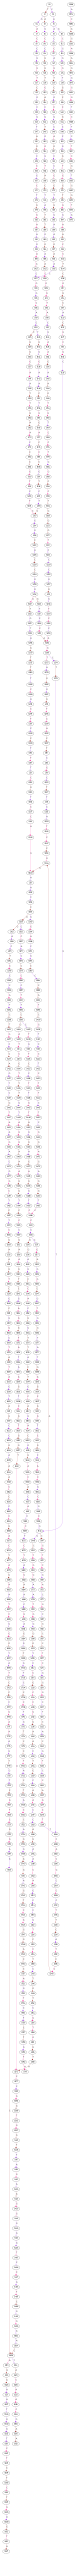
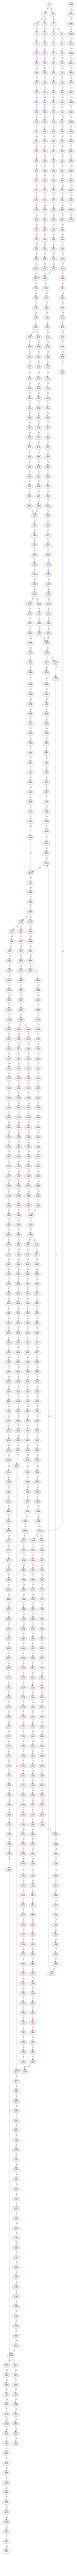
edge "S380" -> "S384": now "S376" -> "S384"
